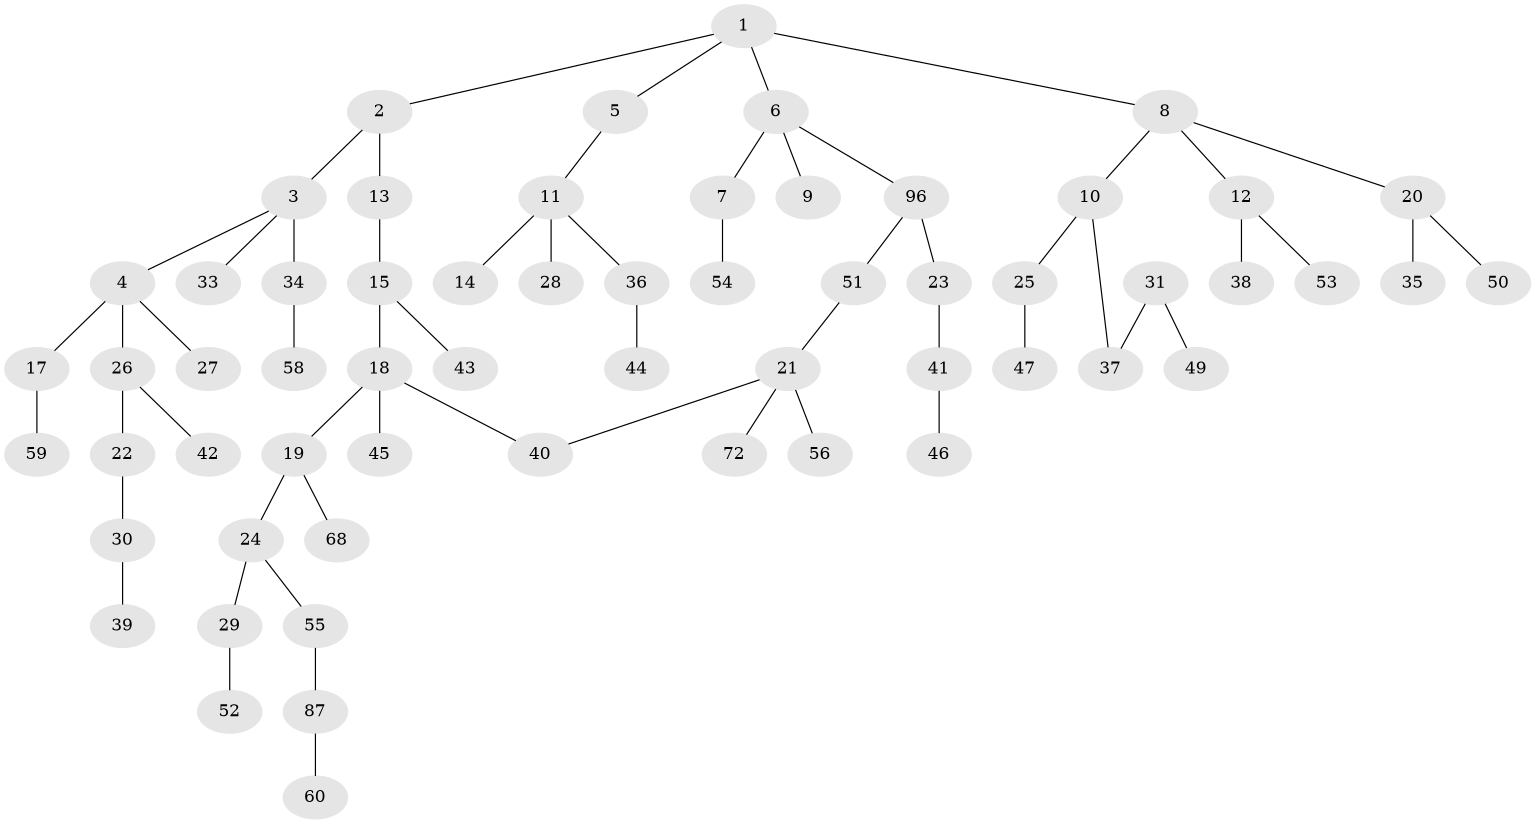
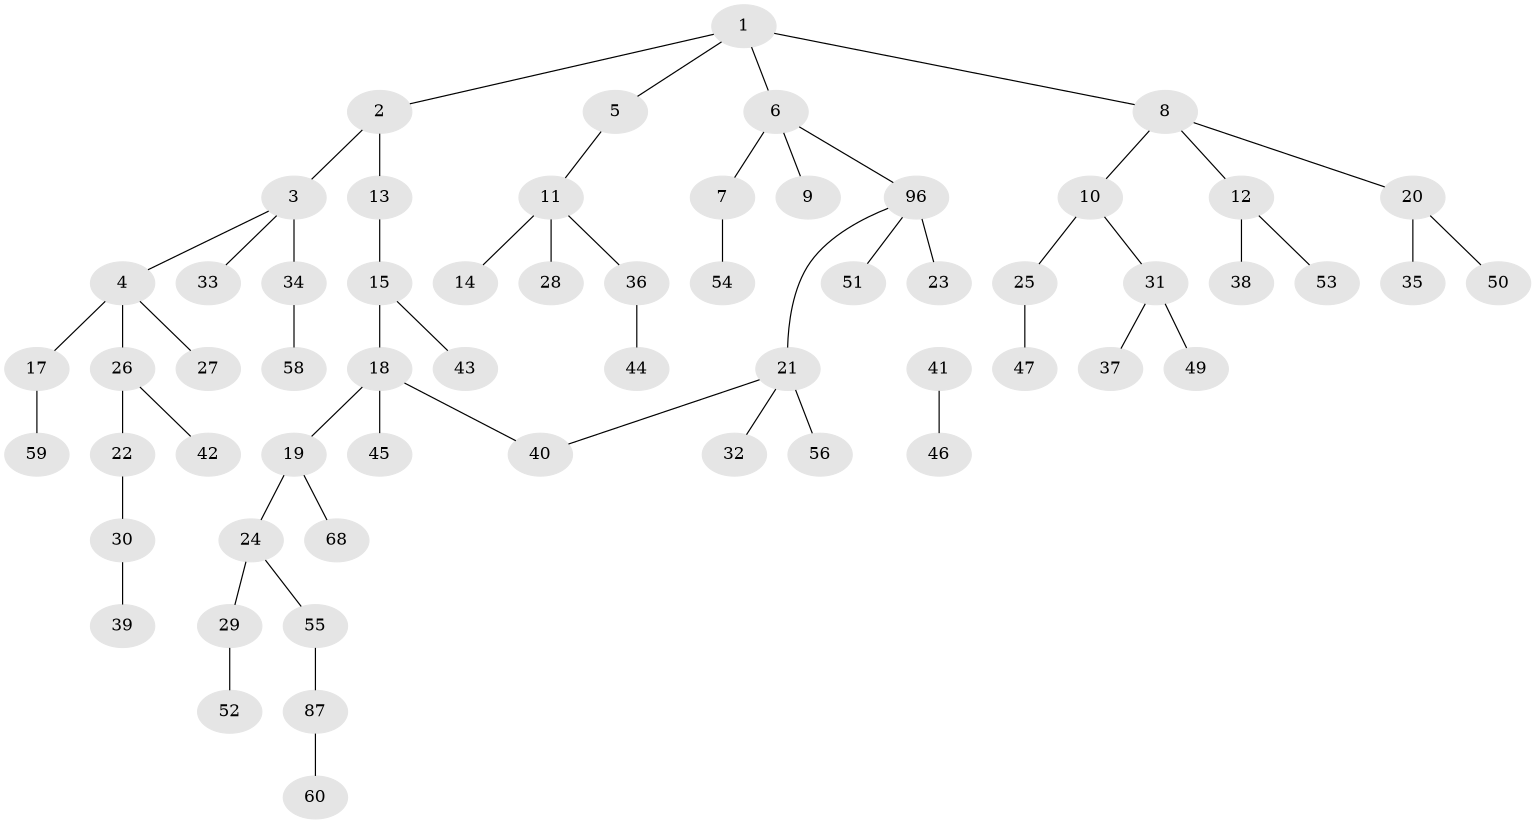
edge "10" -- "37": now "10" -- "31"
edge "51" -- "21": now "96" -- "21"
edge "23" -- "41": removed
node "72": label "72" -> "32"
